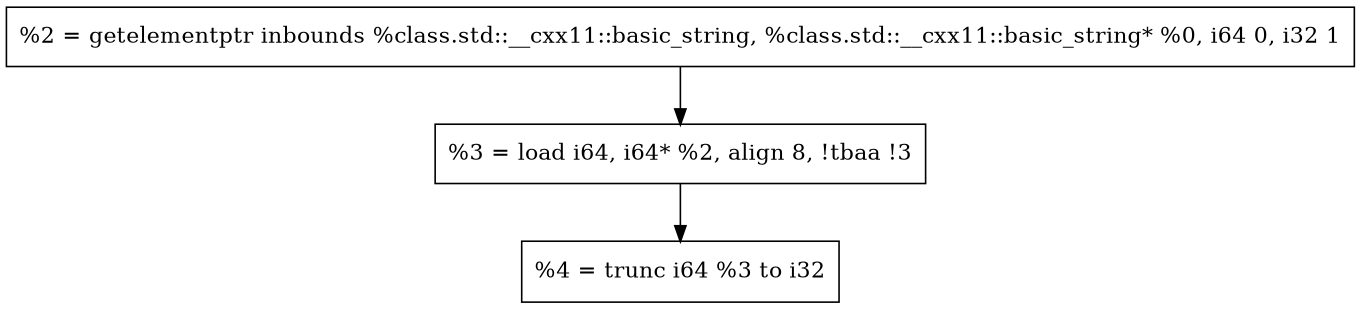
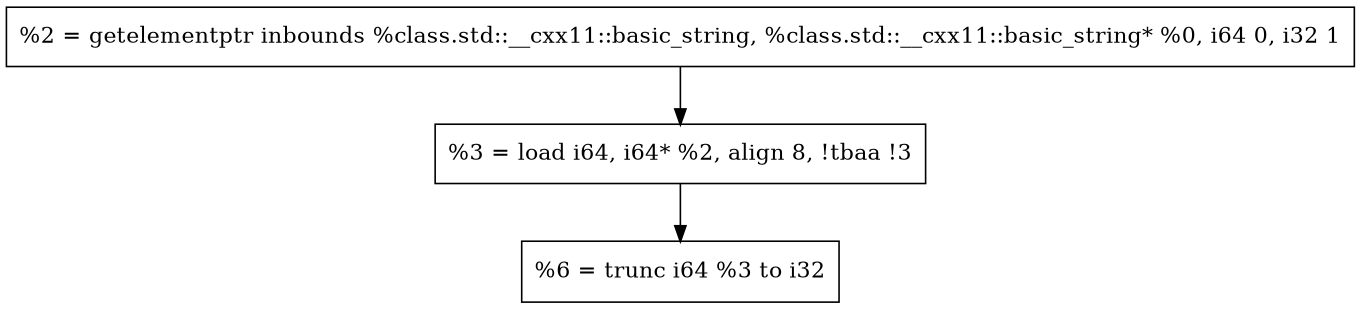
node "%4 = trunc i64 %3 to i32": label "%4 = trunc i64 %3 to i32" -> "%6 = trunc i64 %3 to i32"
